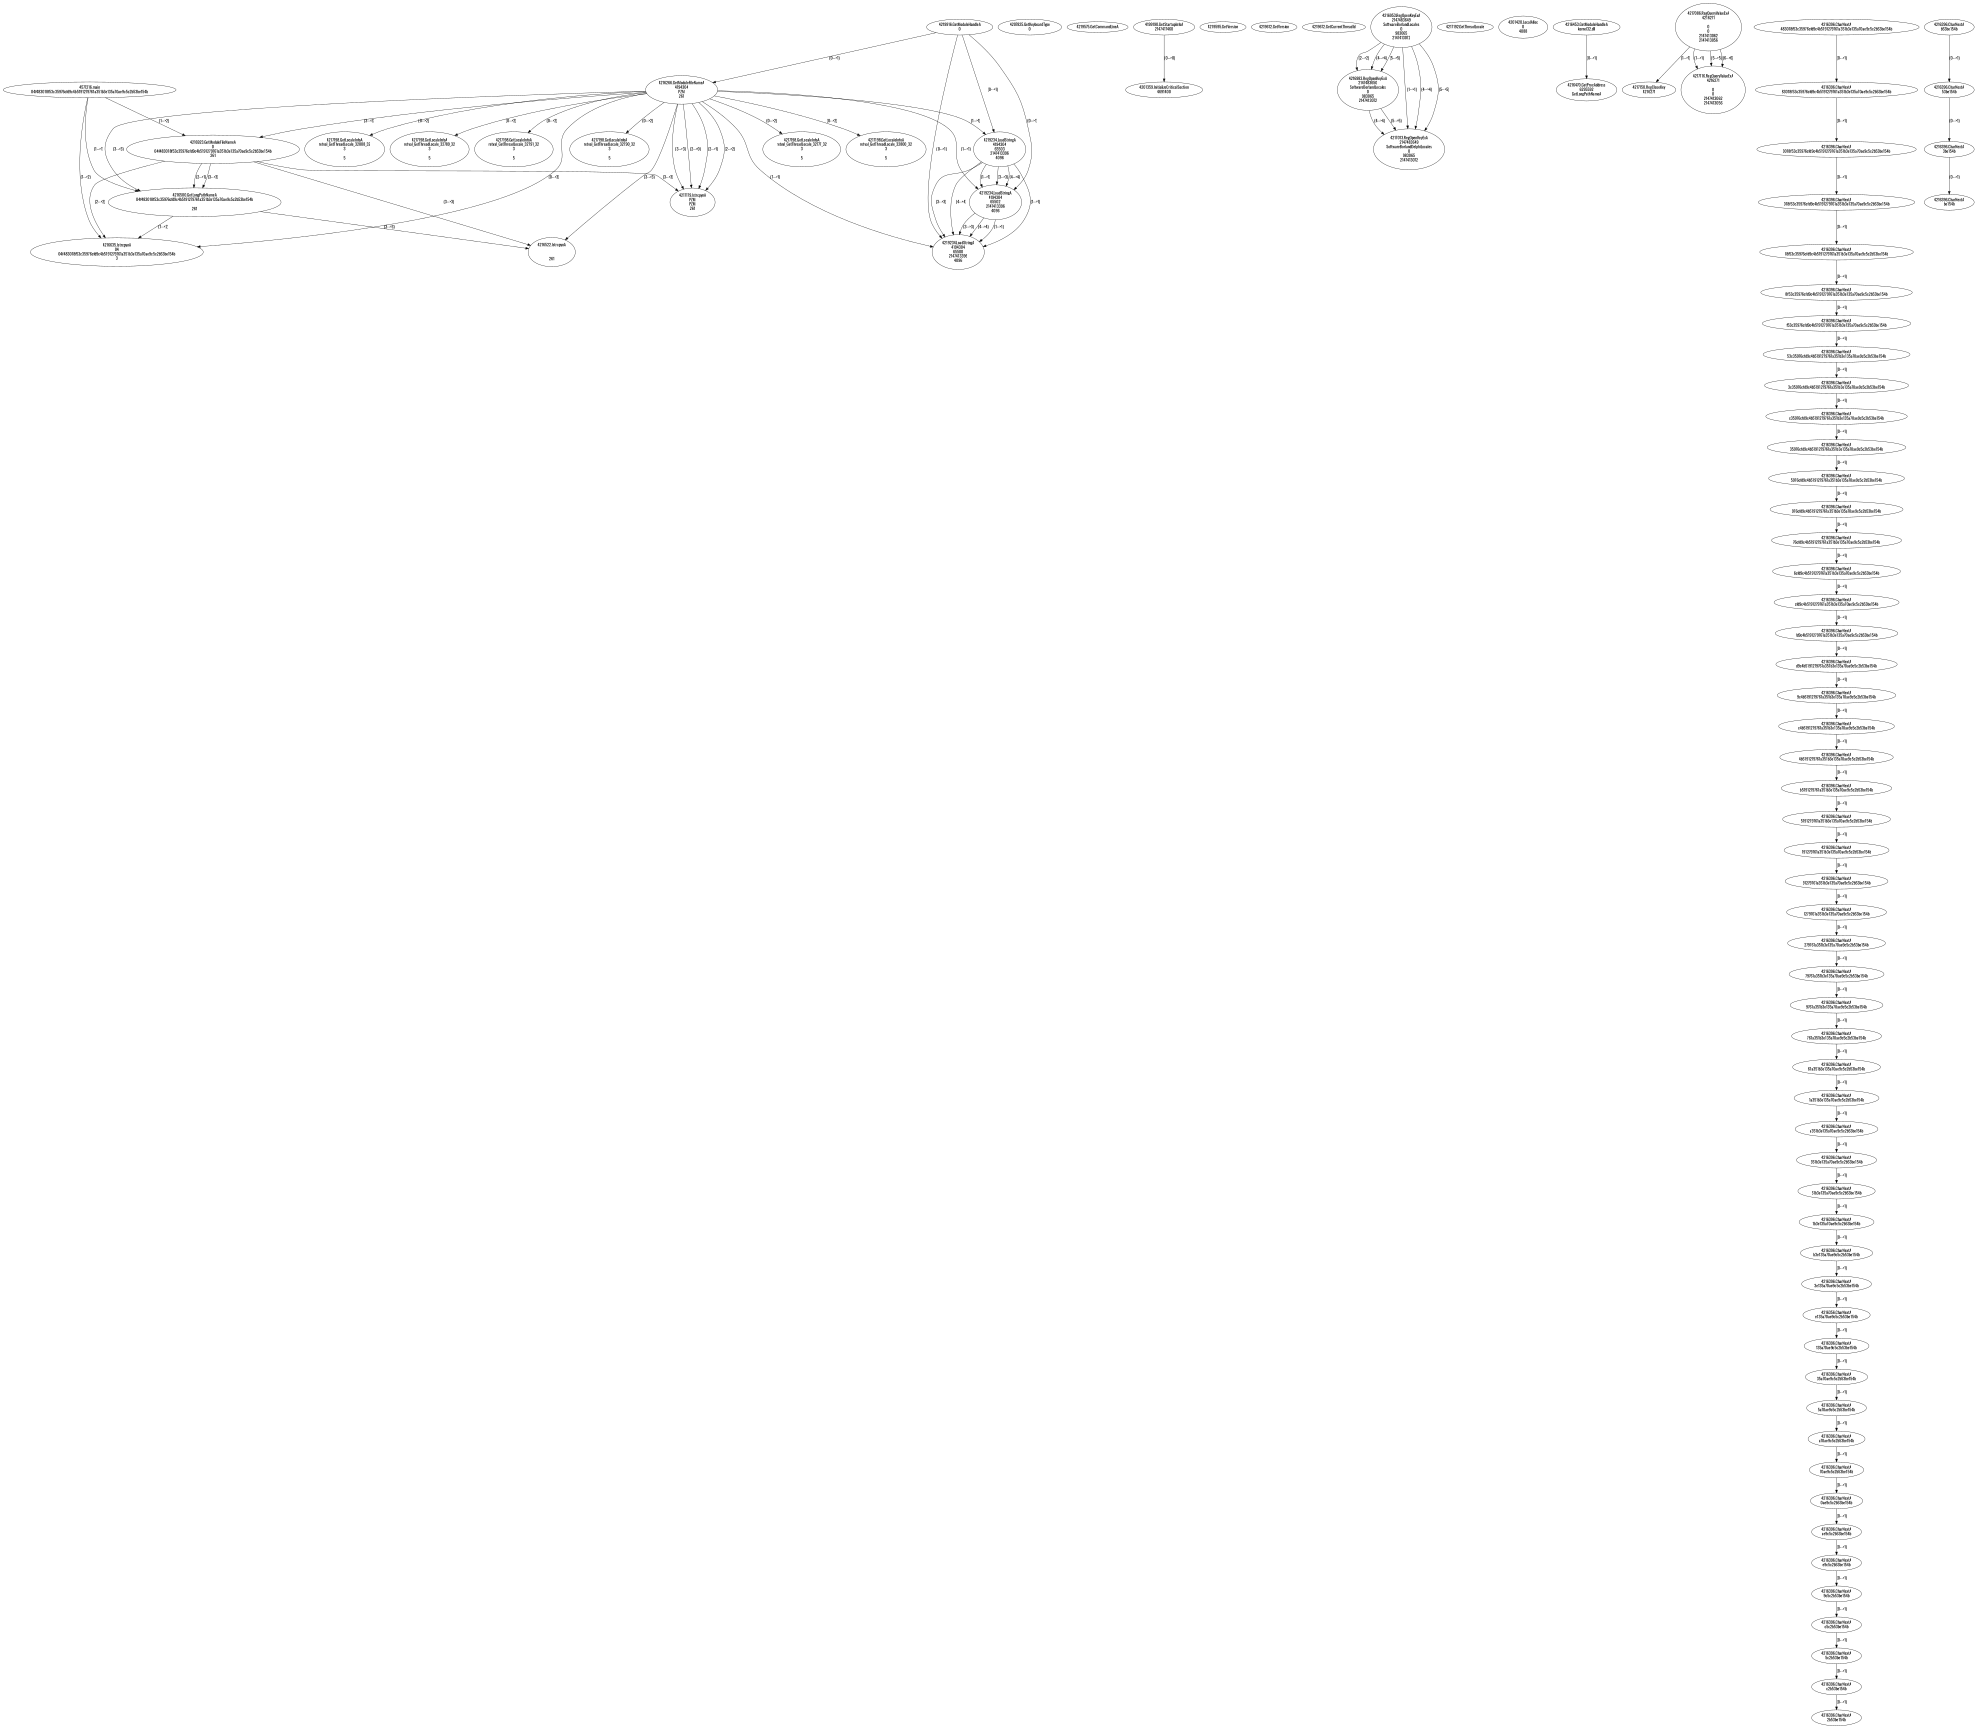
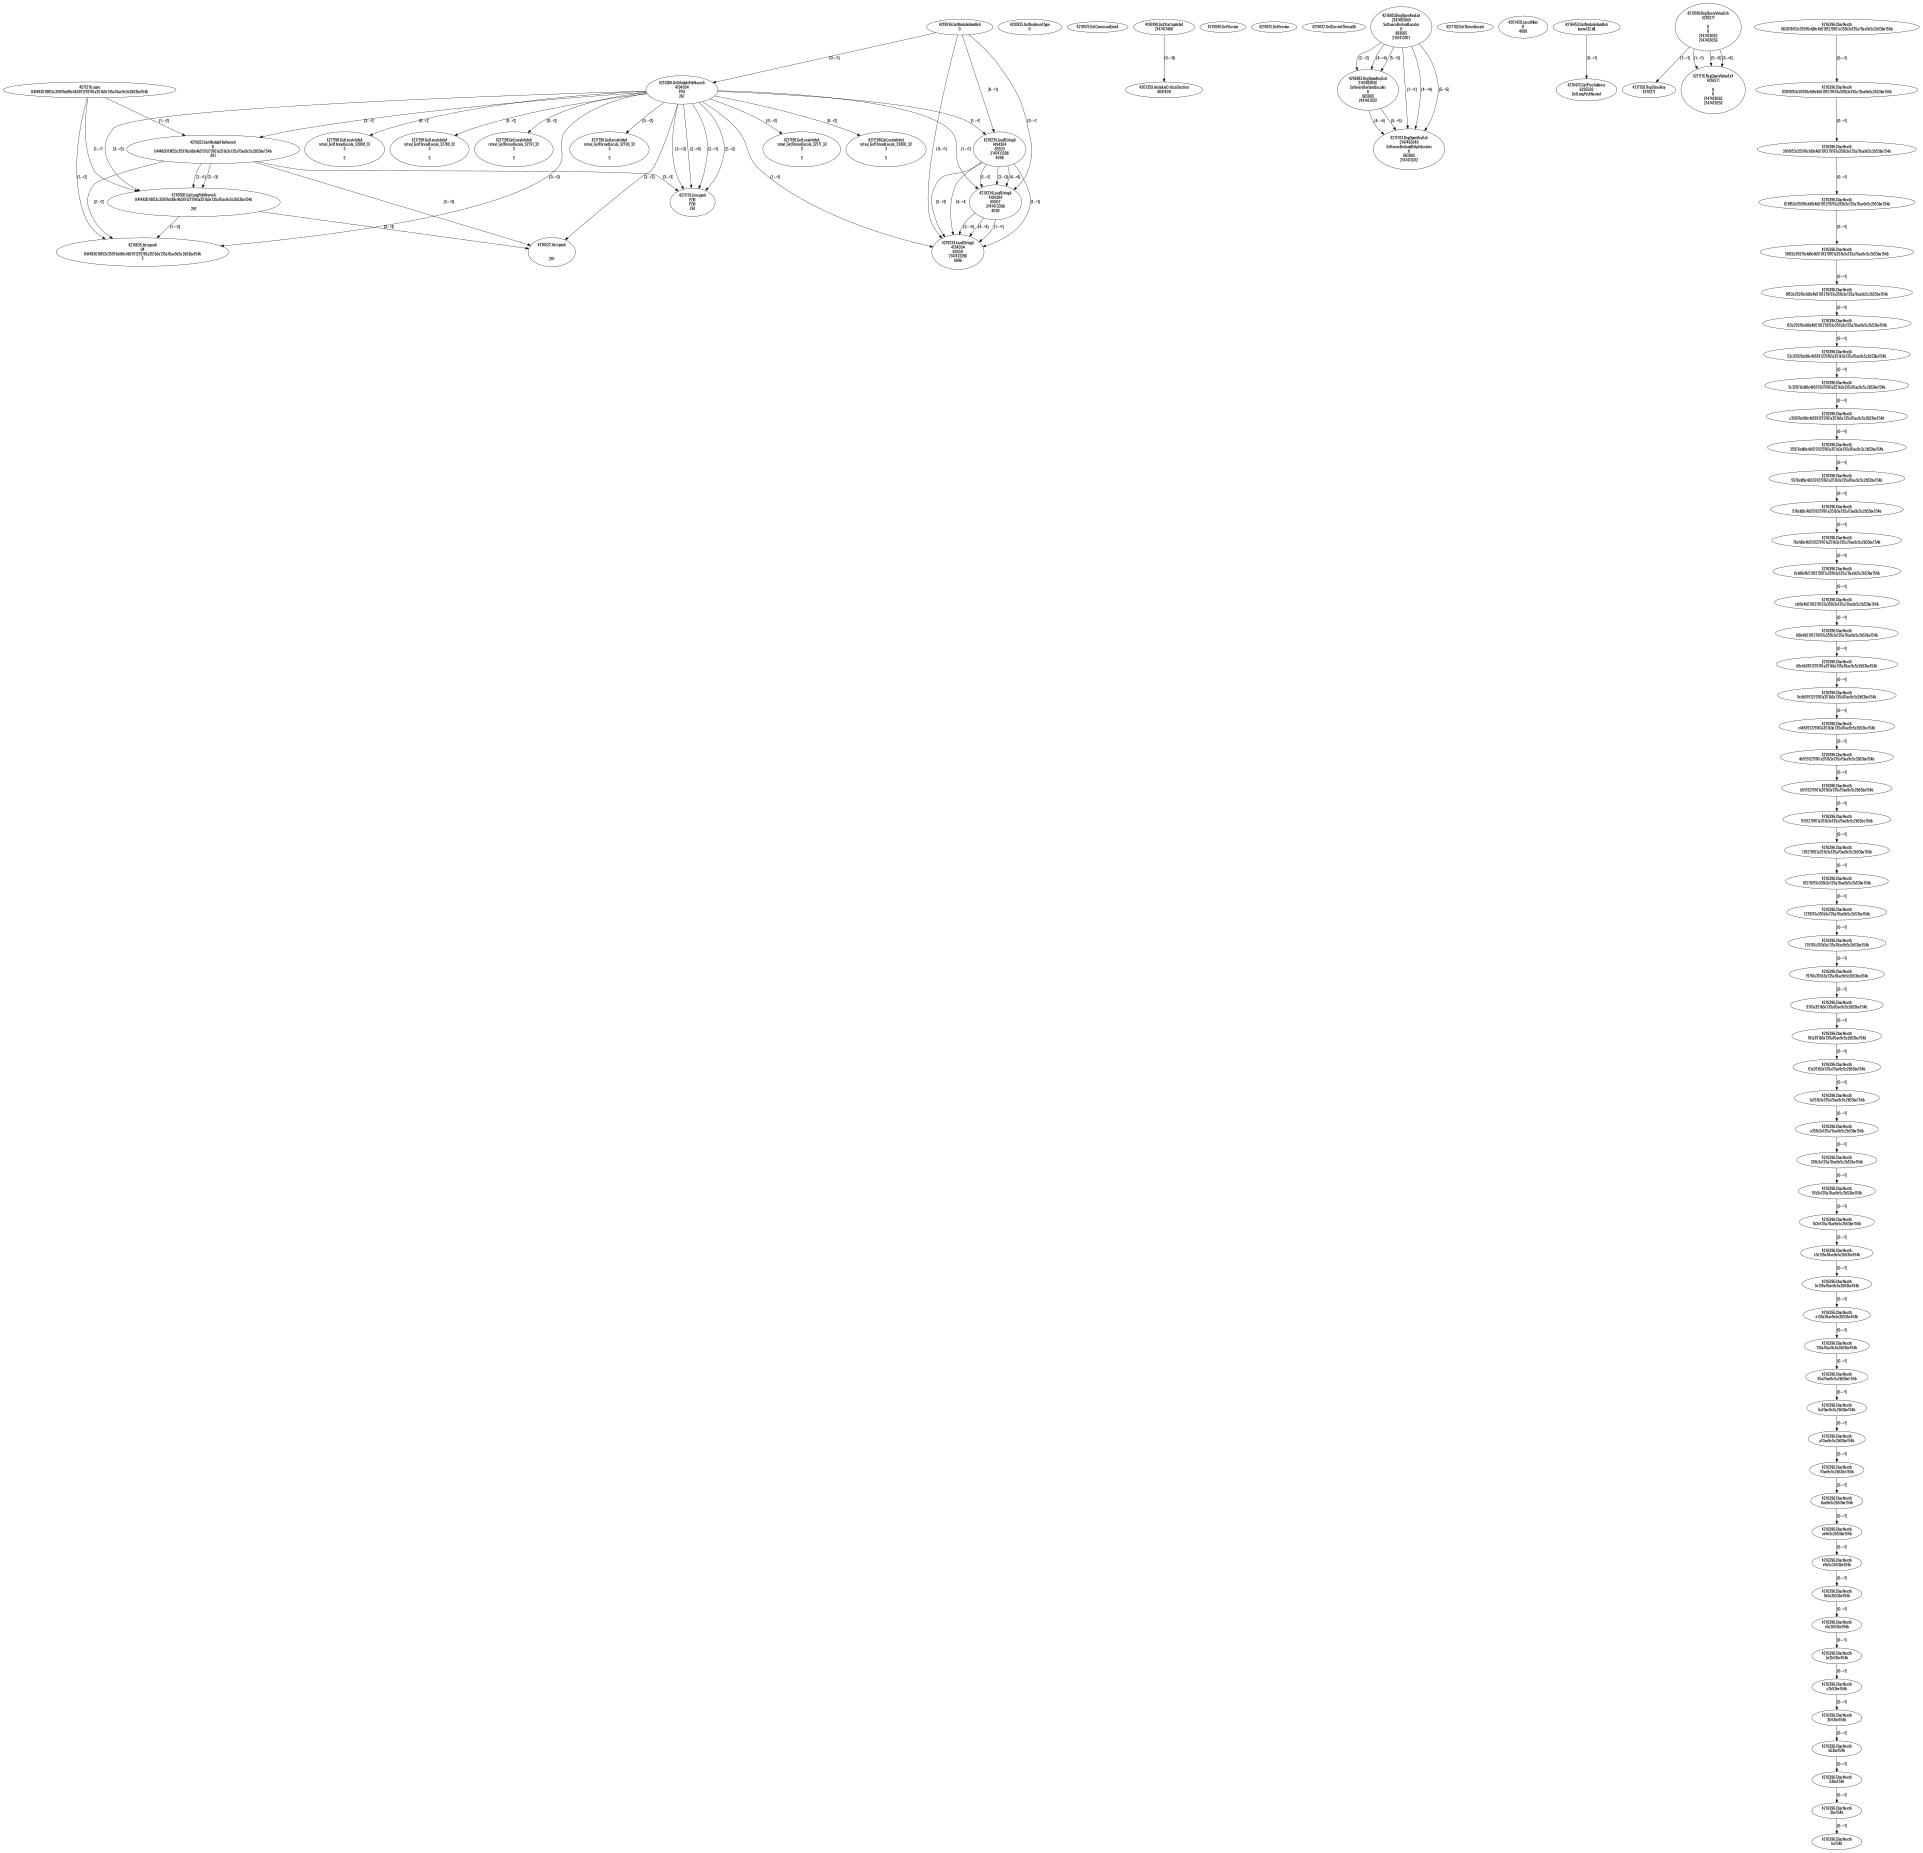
edge "4216396.CharNextA 2b53be154b" -> "4216396.CharNextA b53be154b": added, label "(0-->1)"
